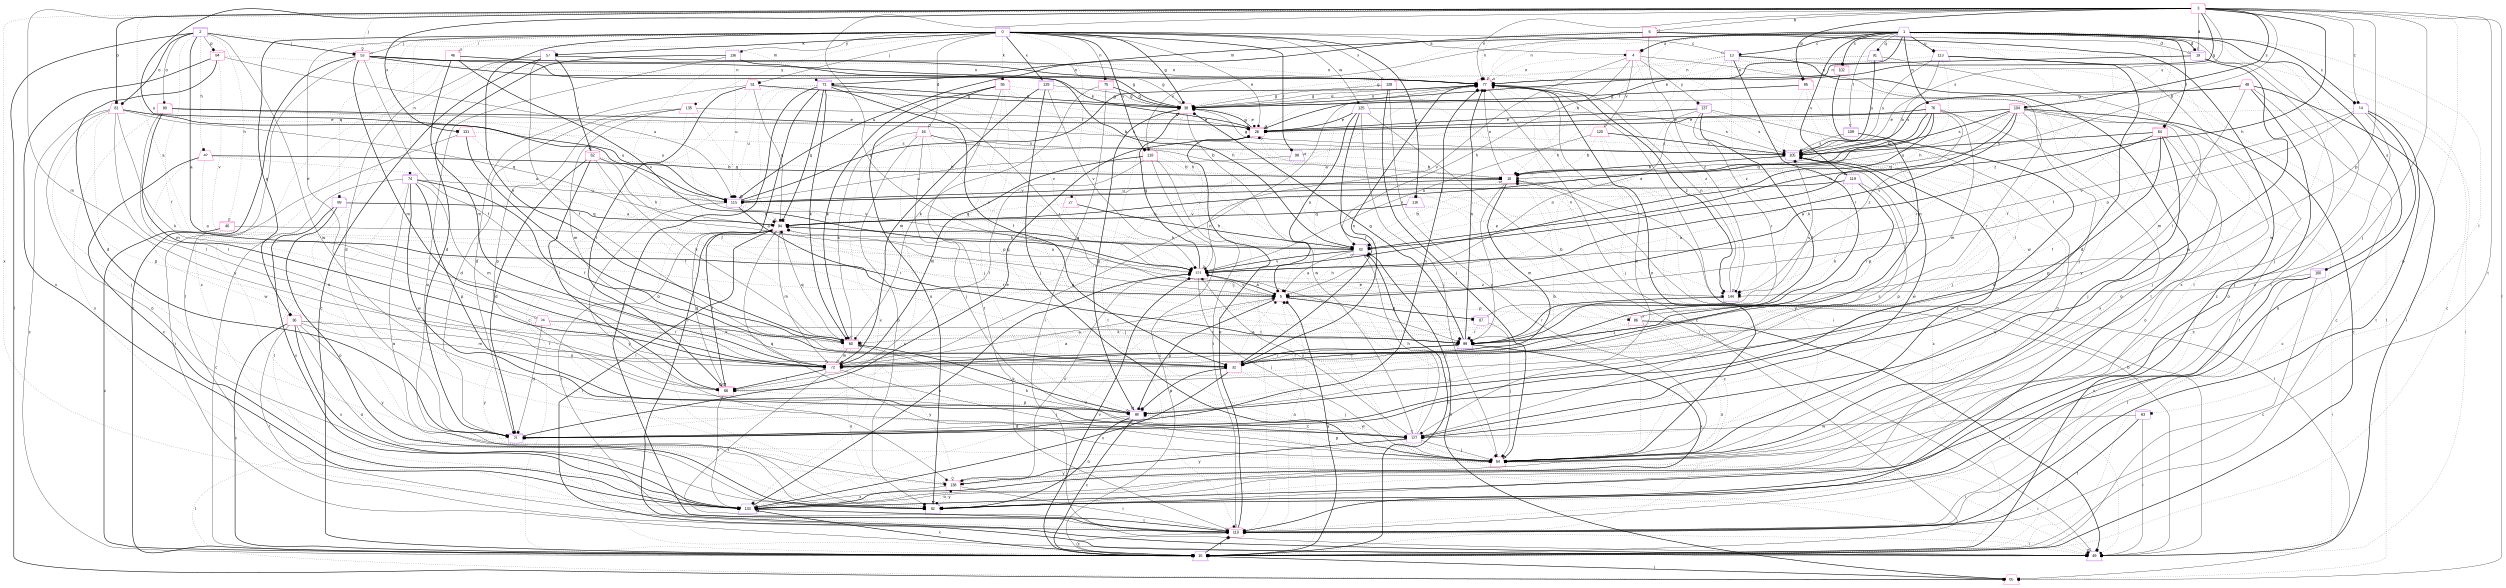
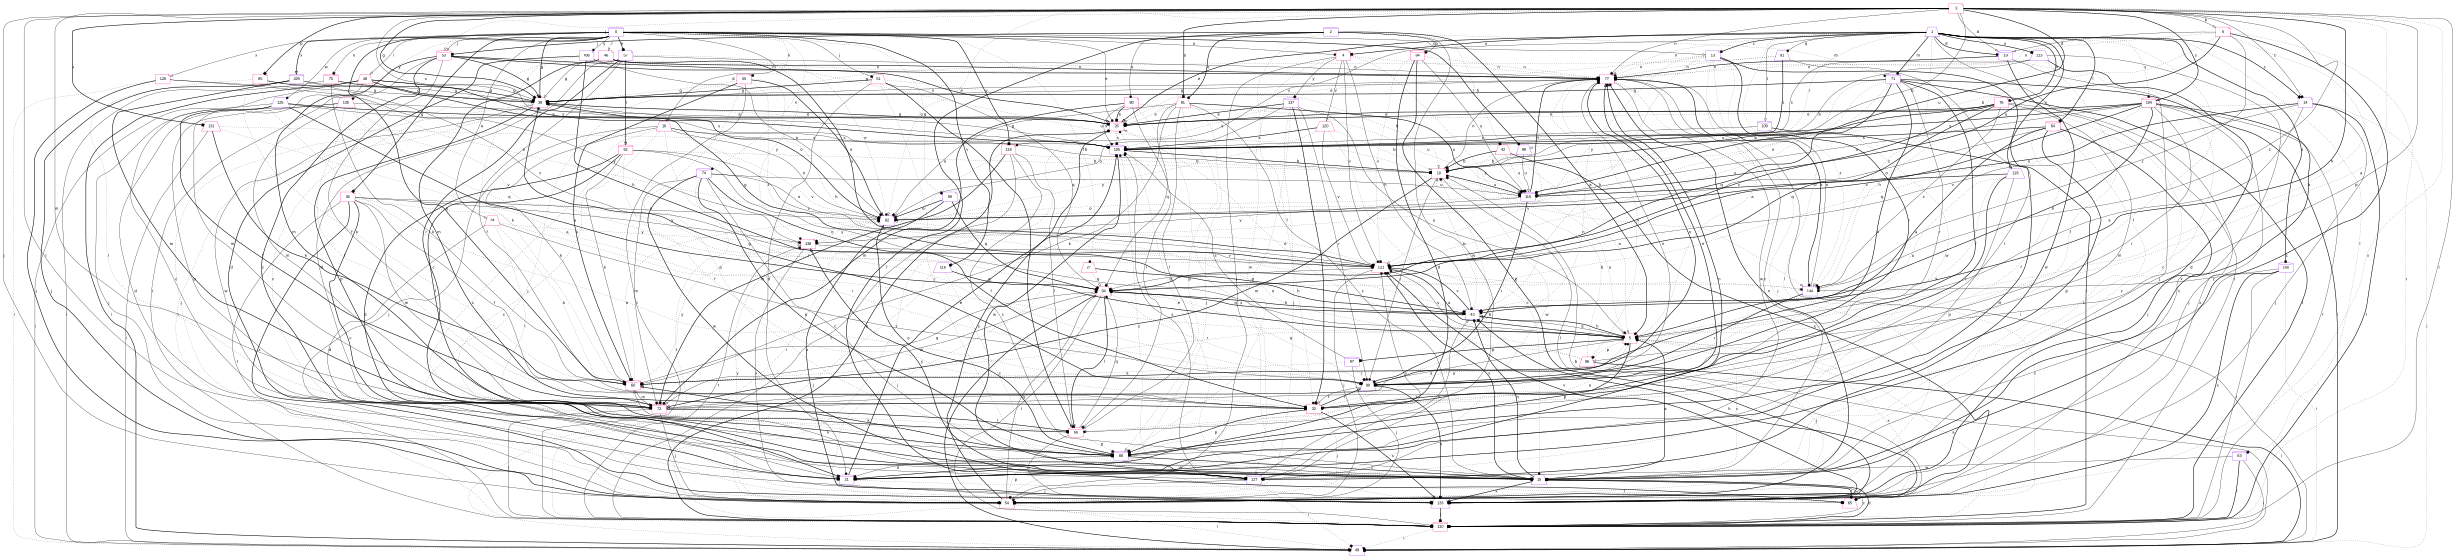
edge "0" -> "48": added, label "i"
node "136": label "136" -> "436"
node "102": removed
node "129": label "129" -> "429"
edge "115" -> "94": removed, label "q"
node "40": removed
edge "94" -> "43": style dotted -> bold
edge "5" -> "43": style dotted -> bold
edge "15" -> "110": label "t" -> "d"
